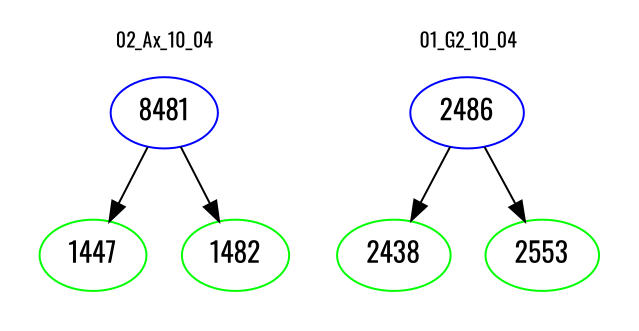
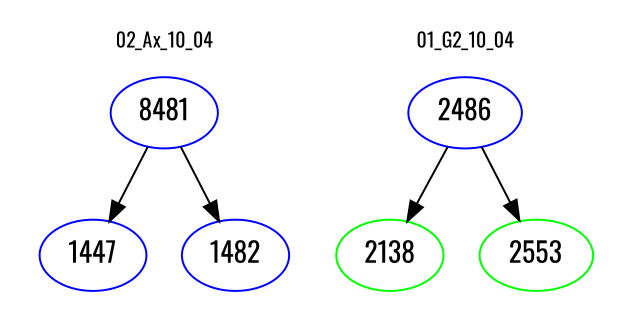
node "1447": color green -> blue
node "1482": color green -> blue
node "2438": label "2438" -> "2138"
